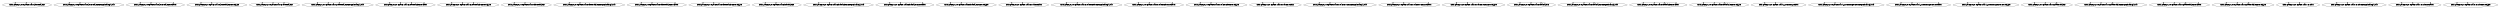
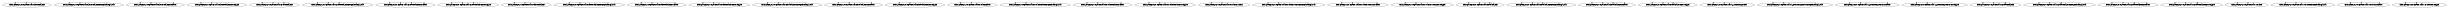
node "com.pace2020.epace.sdk.FindObjects": removed
